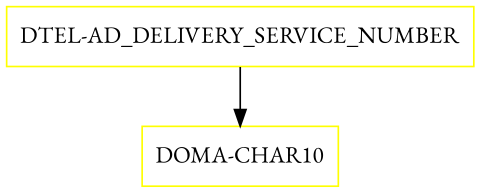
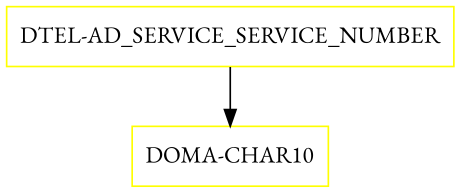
node "DTEL-AD_DELIVERY_SERVICE_NUMBER": label "DTEL-AD_DELIVERY_SERVICE_NUMBER" -> "DTEL-AD_SERVICE_SERVICE_NUMBER"
